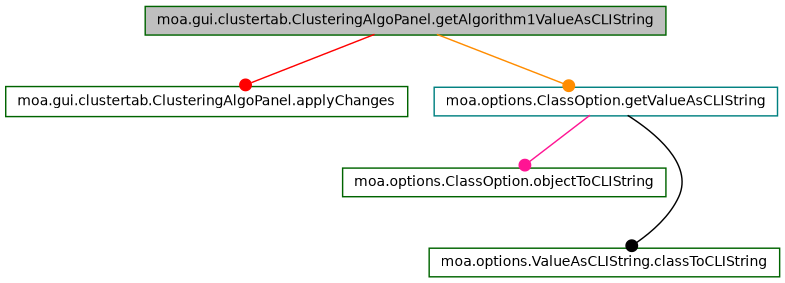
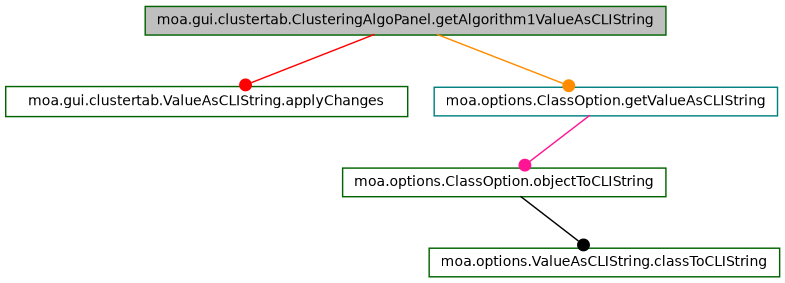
node "moa.gui.clustertab.ClusteringAlgoPanel.applyChanges": label "moa.gui.clustertab.ClusteringAlgoPanel.applyChanges" -> "moa.gui.clustertab.ValueAsCLIString.applyChanges"
edge "moa.options.ClassOption.getValueAsCLIString" -> "moa.options.ValueAsCLIString.classToCLIString": now "moa.options.ClassOption.objectToCLIString" -> "moa.options.ValueAsCLIString.classToCLIString"
